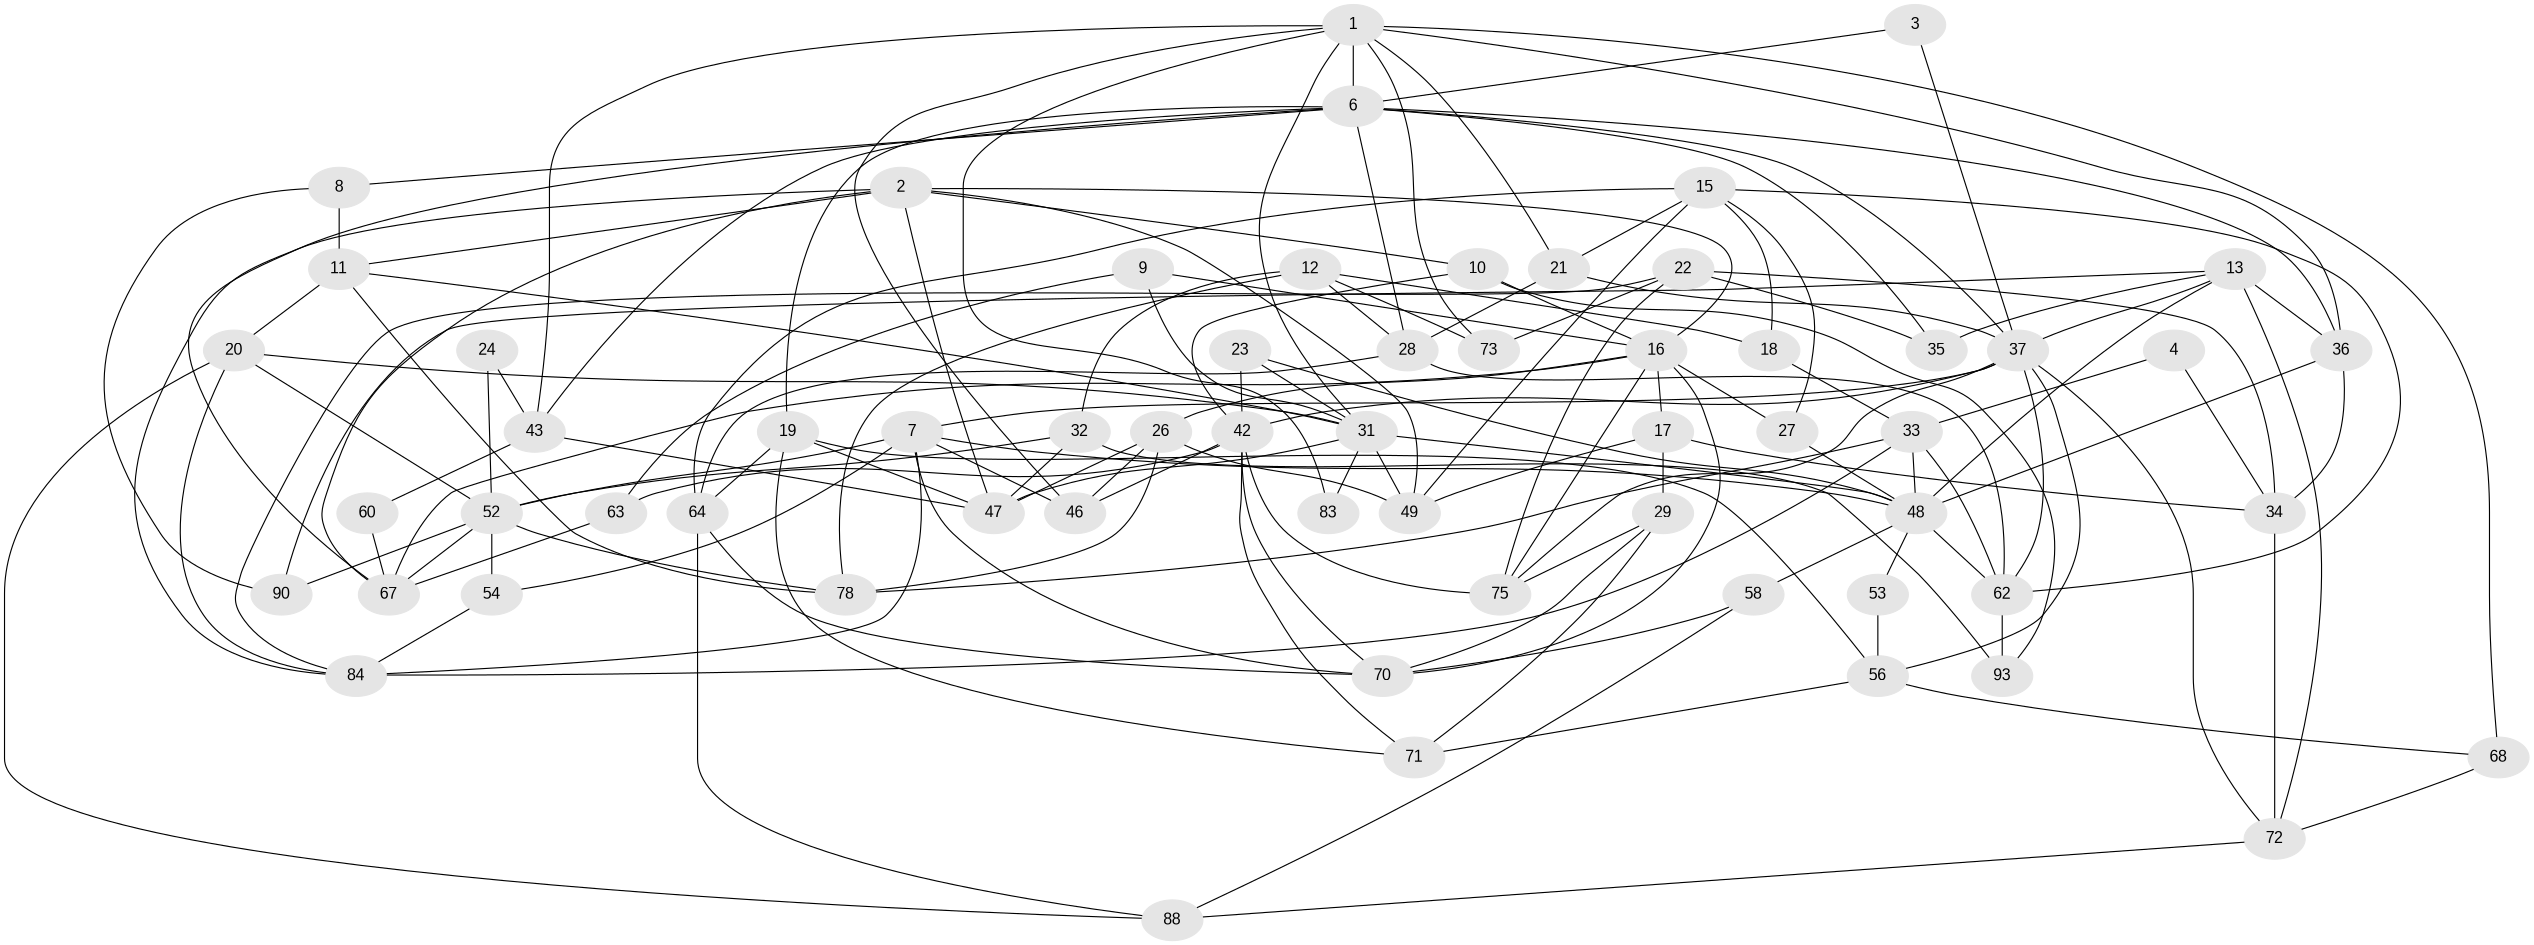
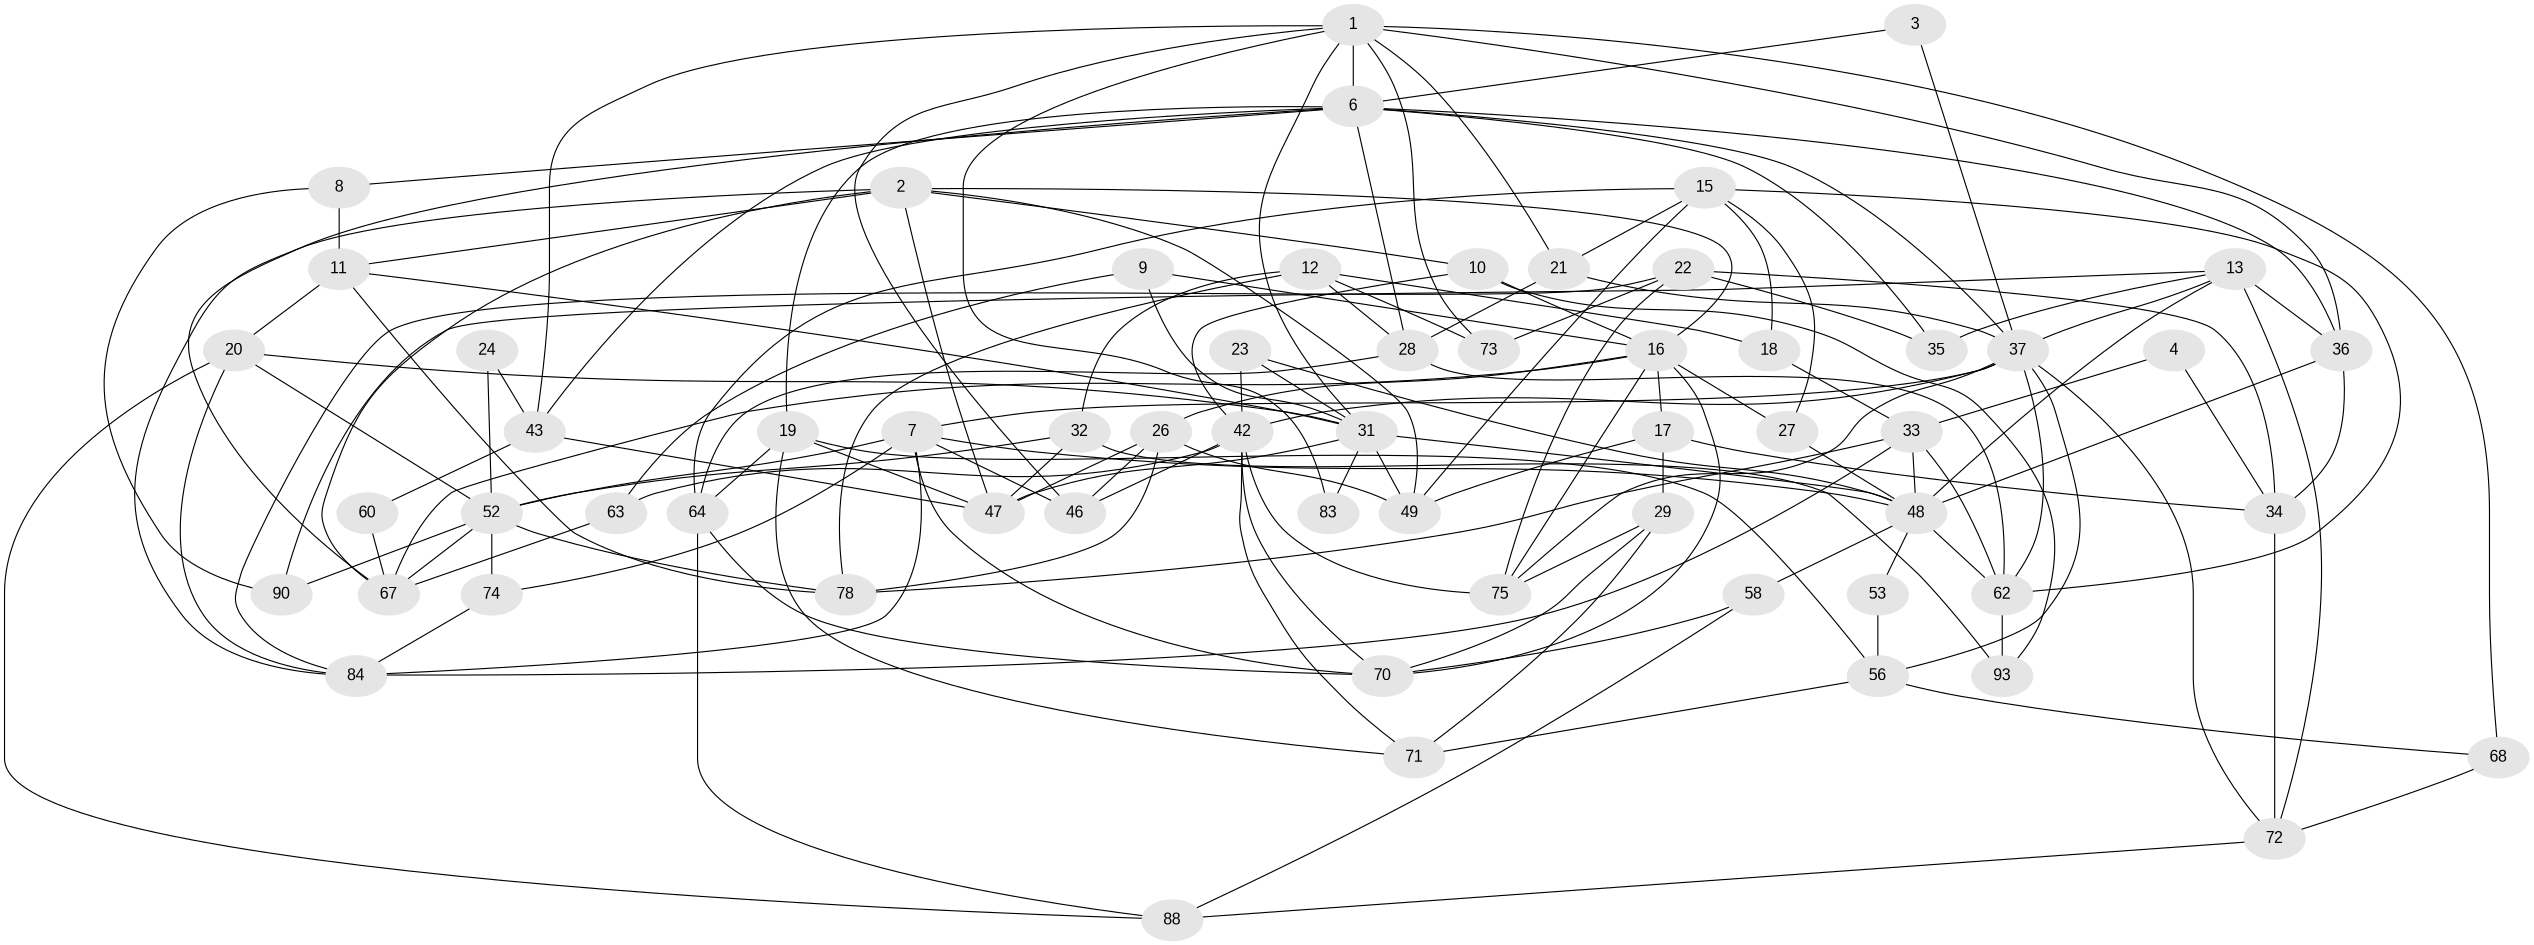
node "54": label "54" -> "74"
